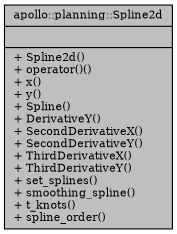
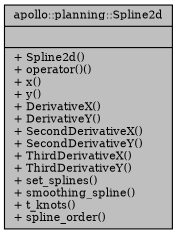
node "apollo::planning::Spline2d": text "+ Spline()" -> "+ DerivativeX()"
